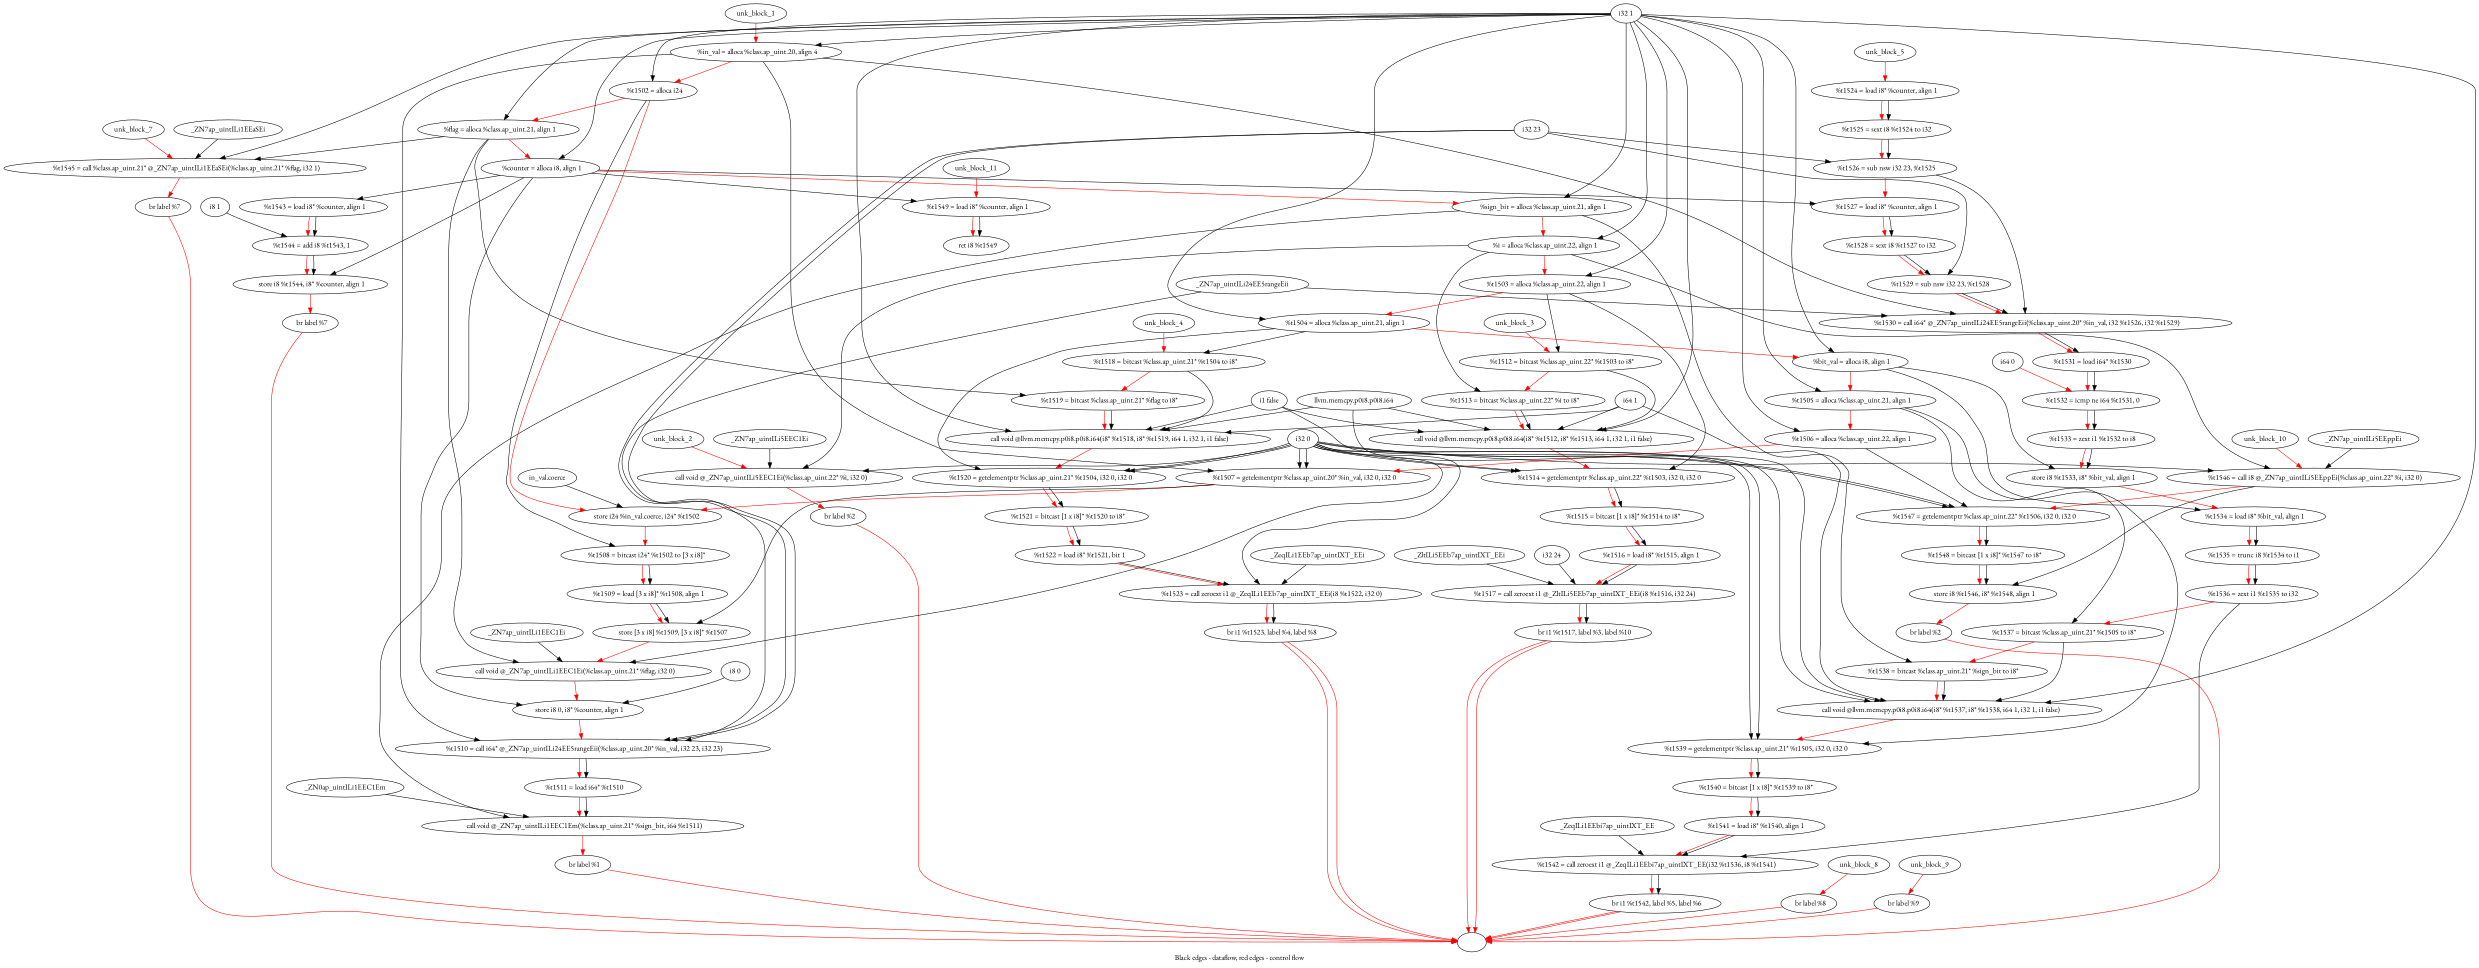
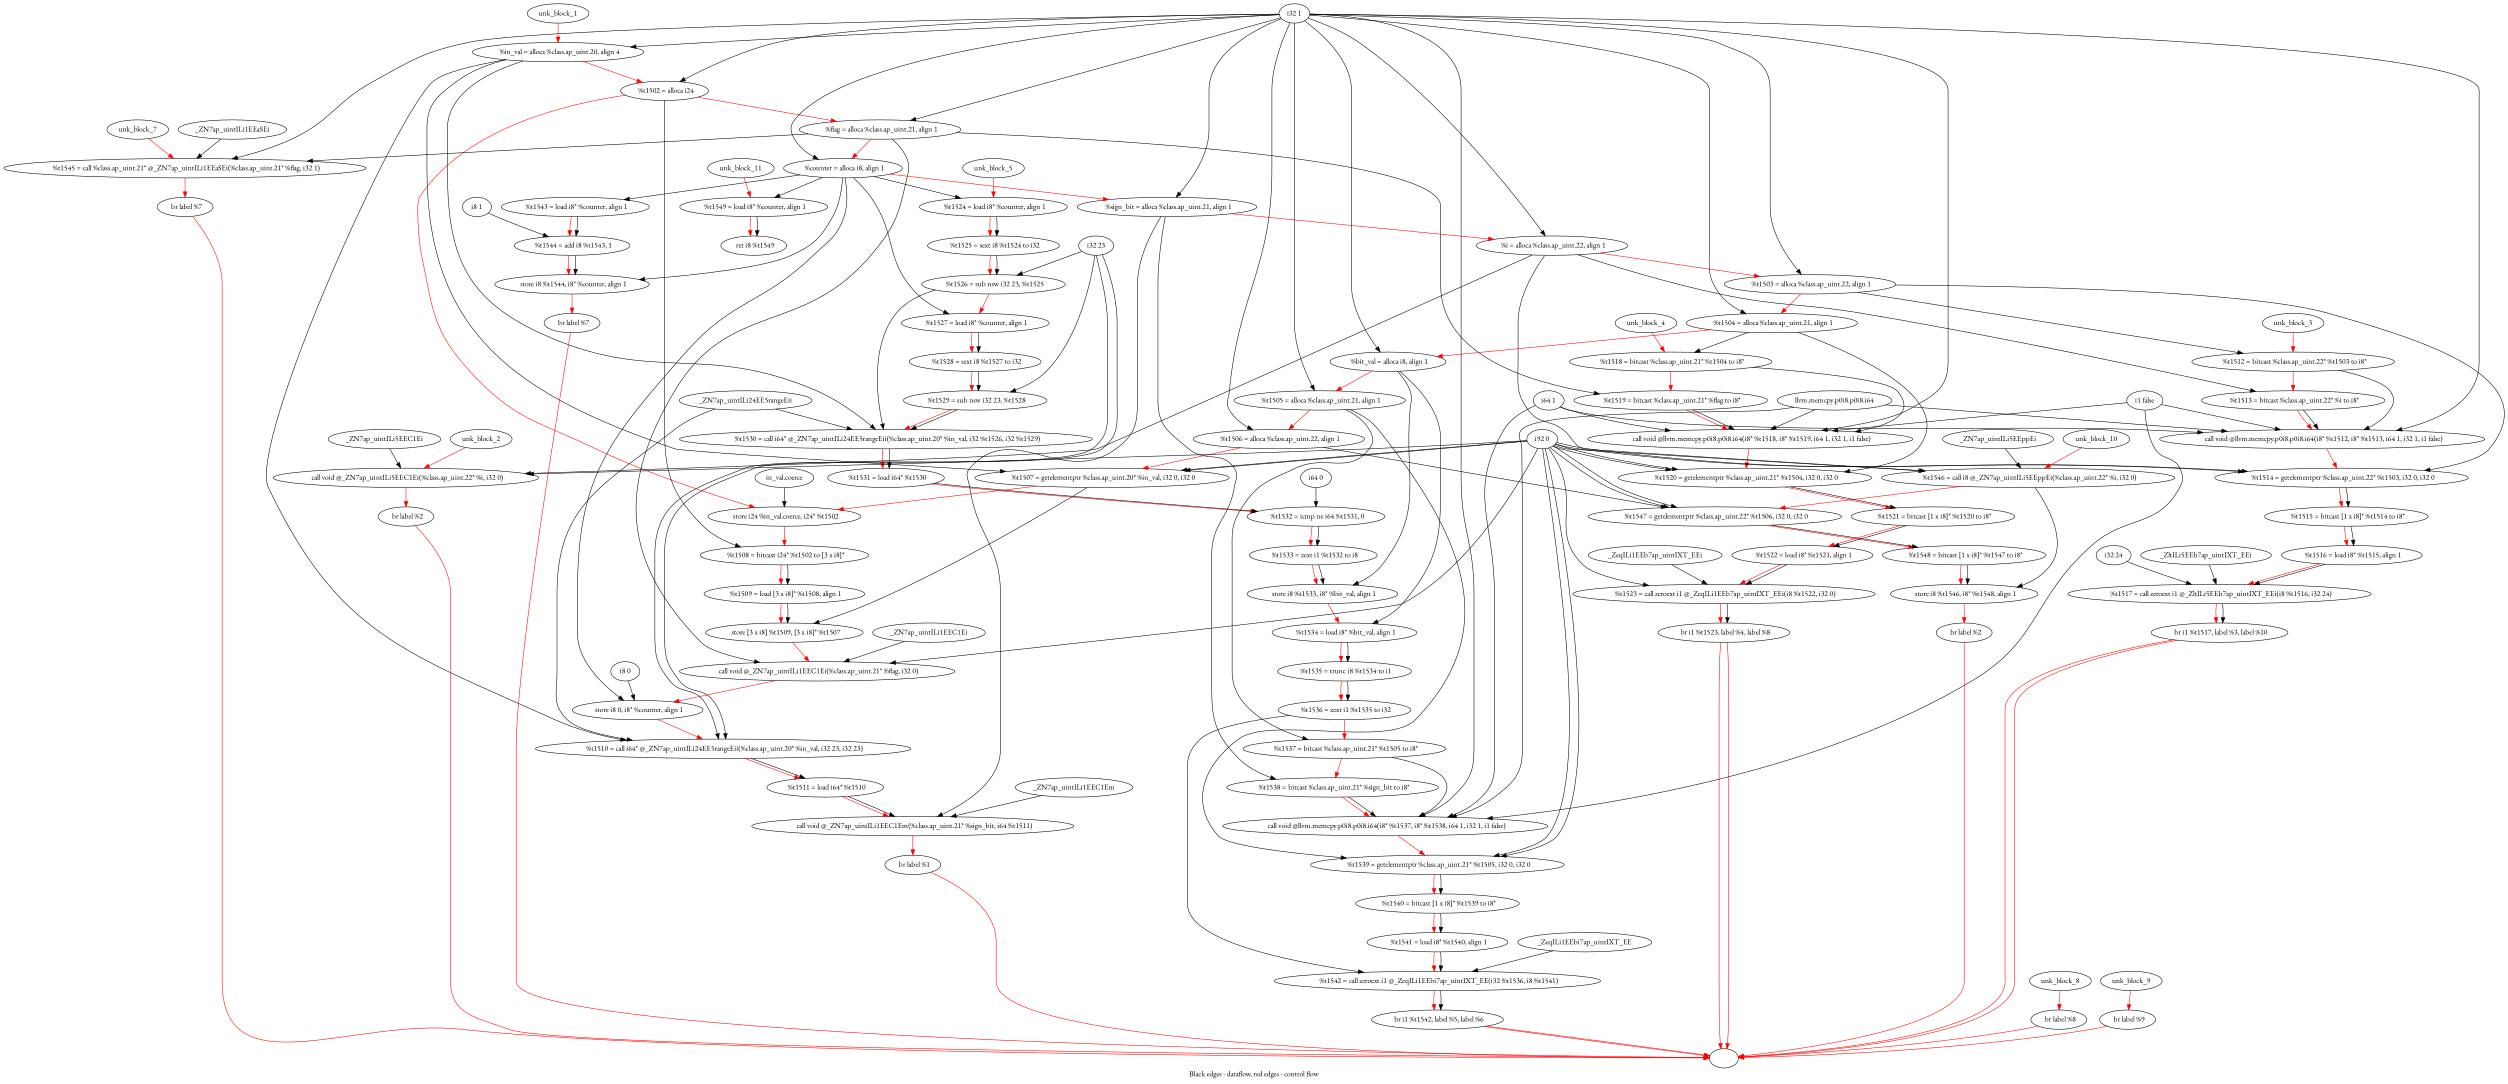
edge "%counter = alloca i8, align 1" -> "%t1524 = load i8* %counter, align 1": added
edge "i64 0" -> "%t1532 = icmp ne i64 %t1531, 0": color red -> black
node "i32 0": label "i32 0" -> "i92 0"
node "%t1522 = load i8* %t1521, bit 1": label "%t1522 = load i8* %t1521, bit 1" -> "%t1522 = load i8* %t1521, align 1"
node "_ZN0ap_uintILi1EEC1Em": label "_ZN0ap_uintILi1EEC1Em" -> "_ZN7ap_uintILi1EEC1Em"
